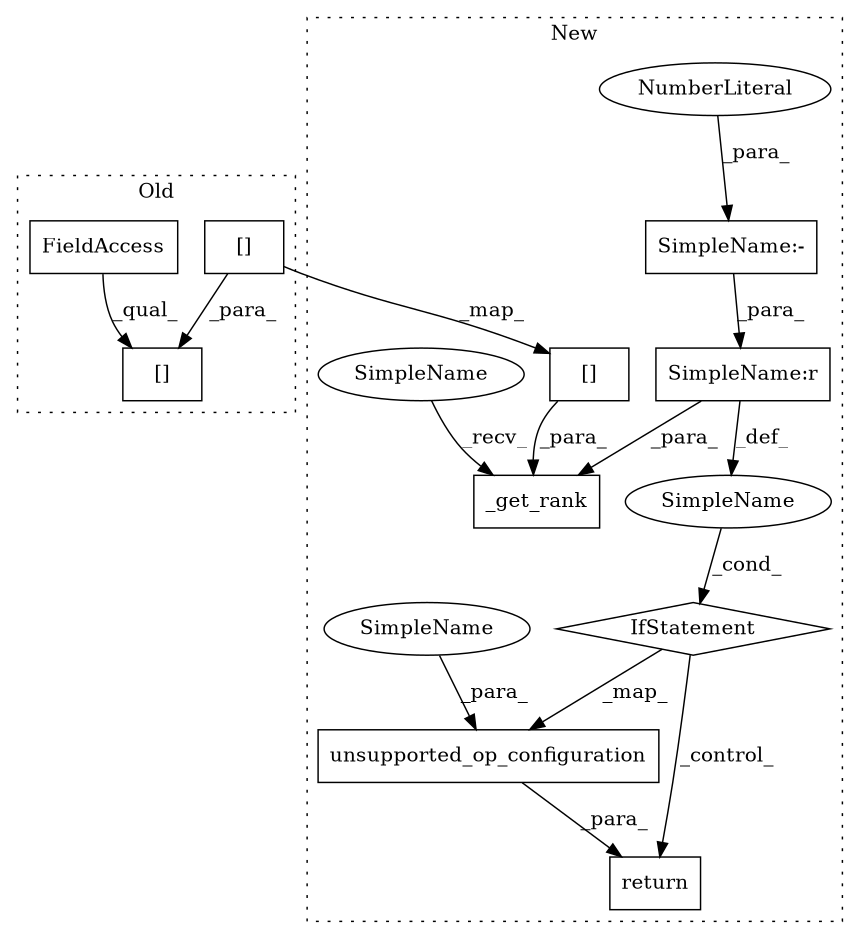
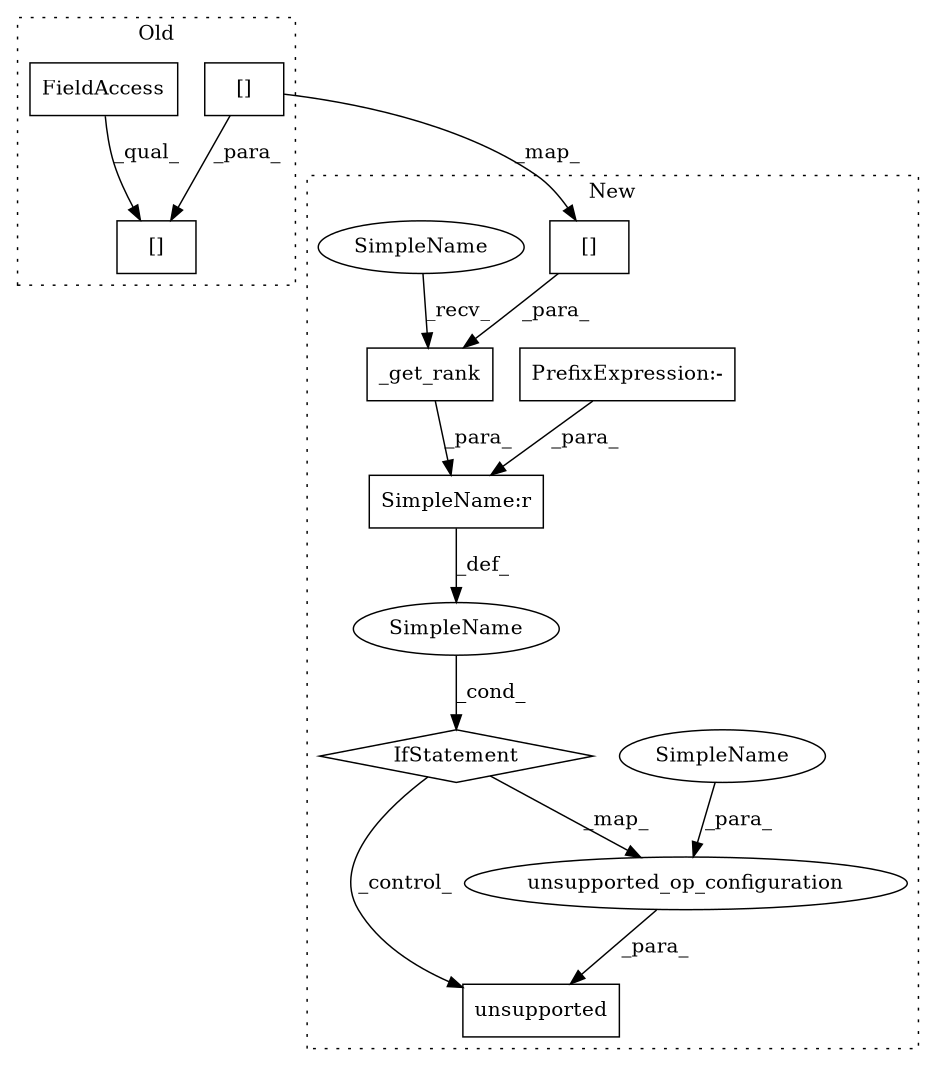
node "NumberLiteral": removed
node "SimpleName:-": label "SimpleName:-" -> "PrefixExpression:-"
edge "SimpleName:r" -> "_get_rank": reversed
node "unsupported_op_configuration": shape box -> ellipse
node "return": label "return" -> "unsupported"
